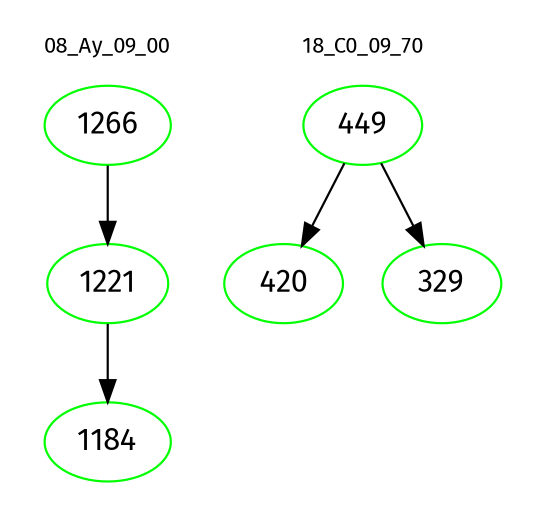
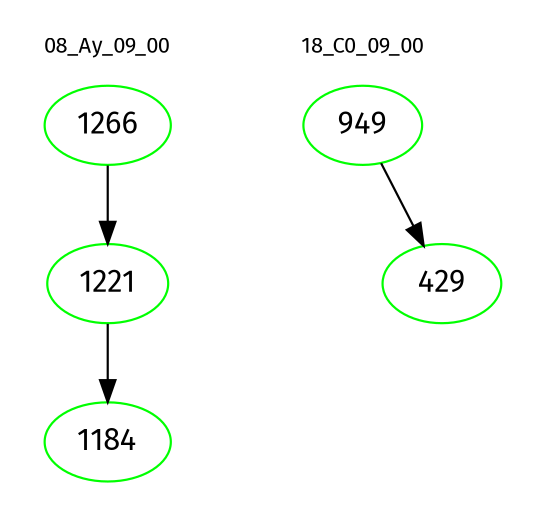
cluster "18_C0_09_70": label "18_C0_09_70" -> "18_C0_09_00"
node "449": label "449" -> "949"
node "420": removed
node "329": label "329" -> "429"
